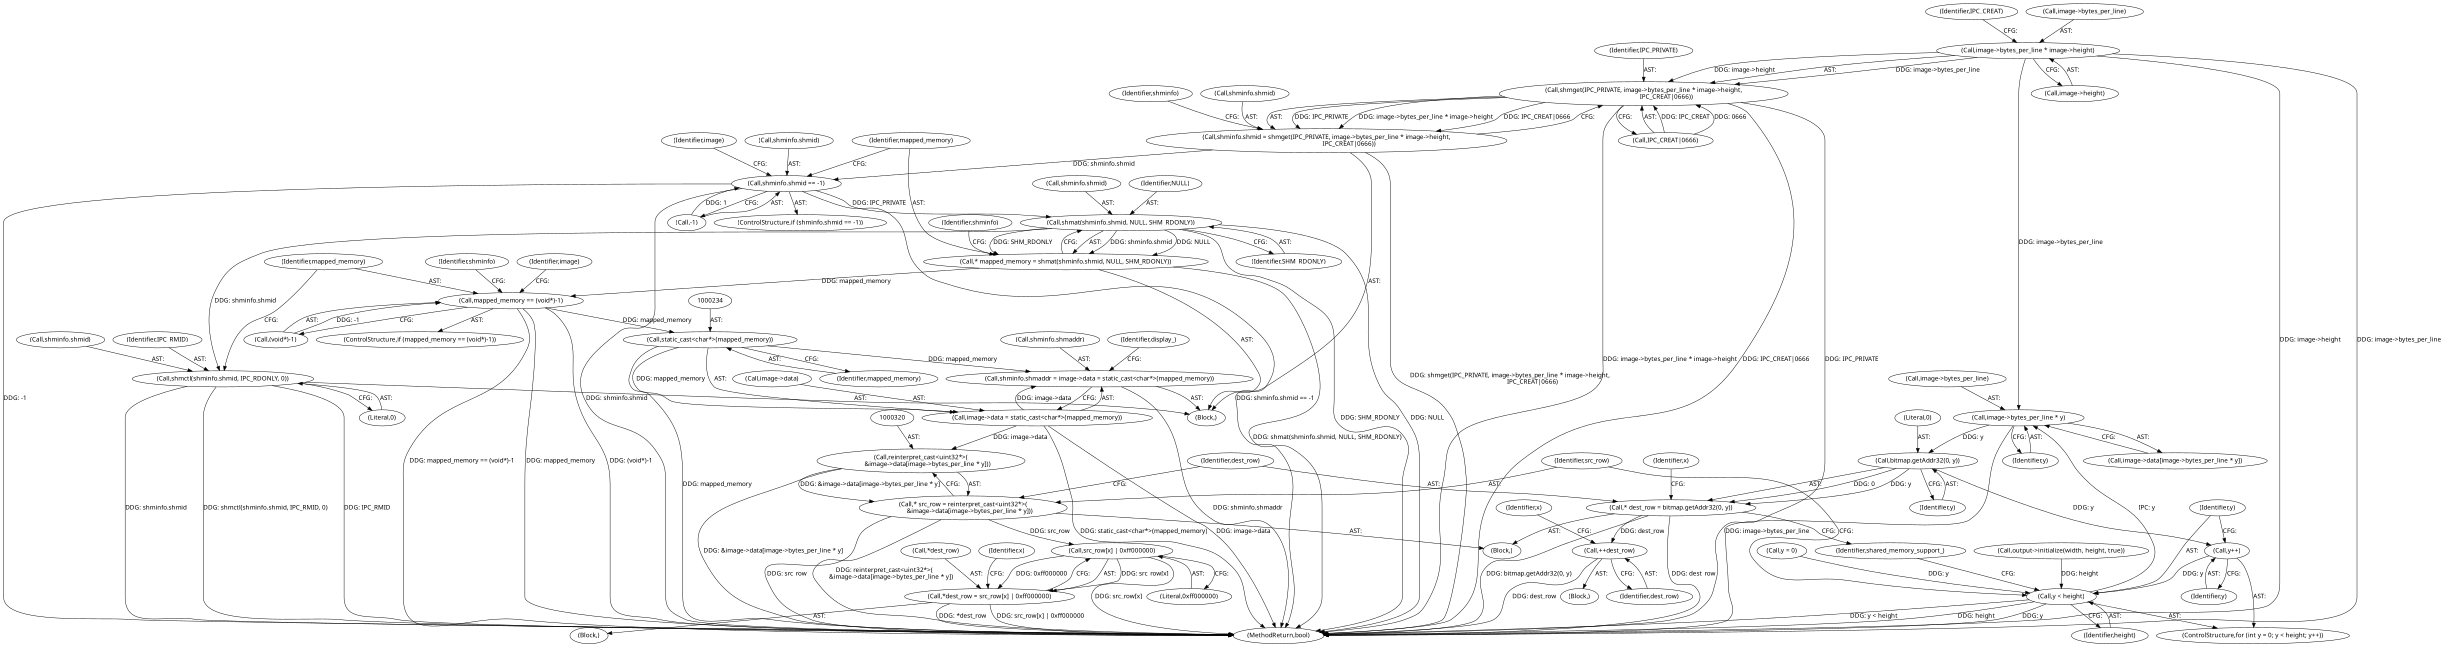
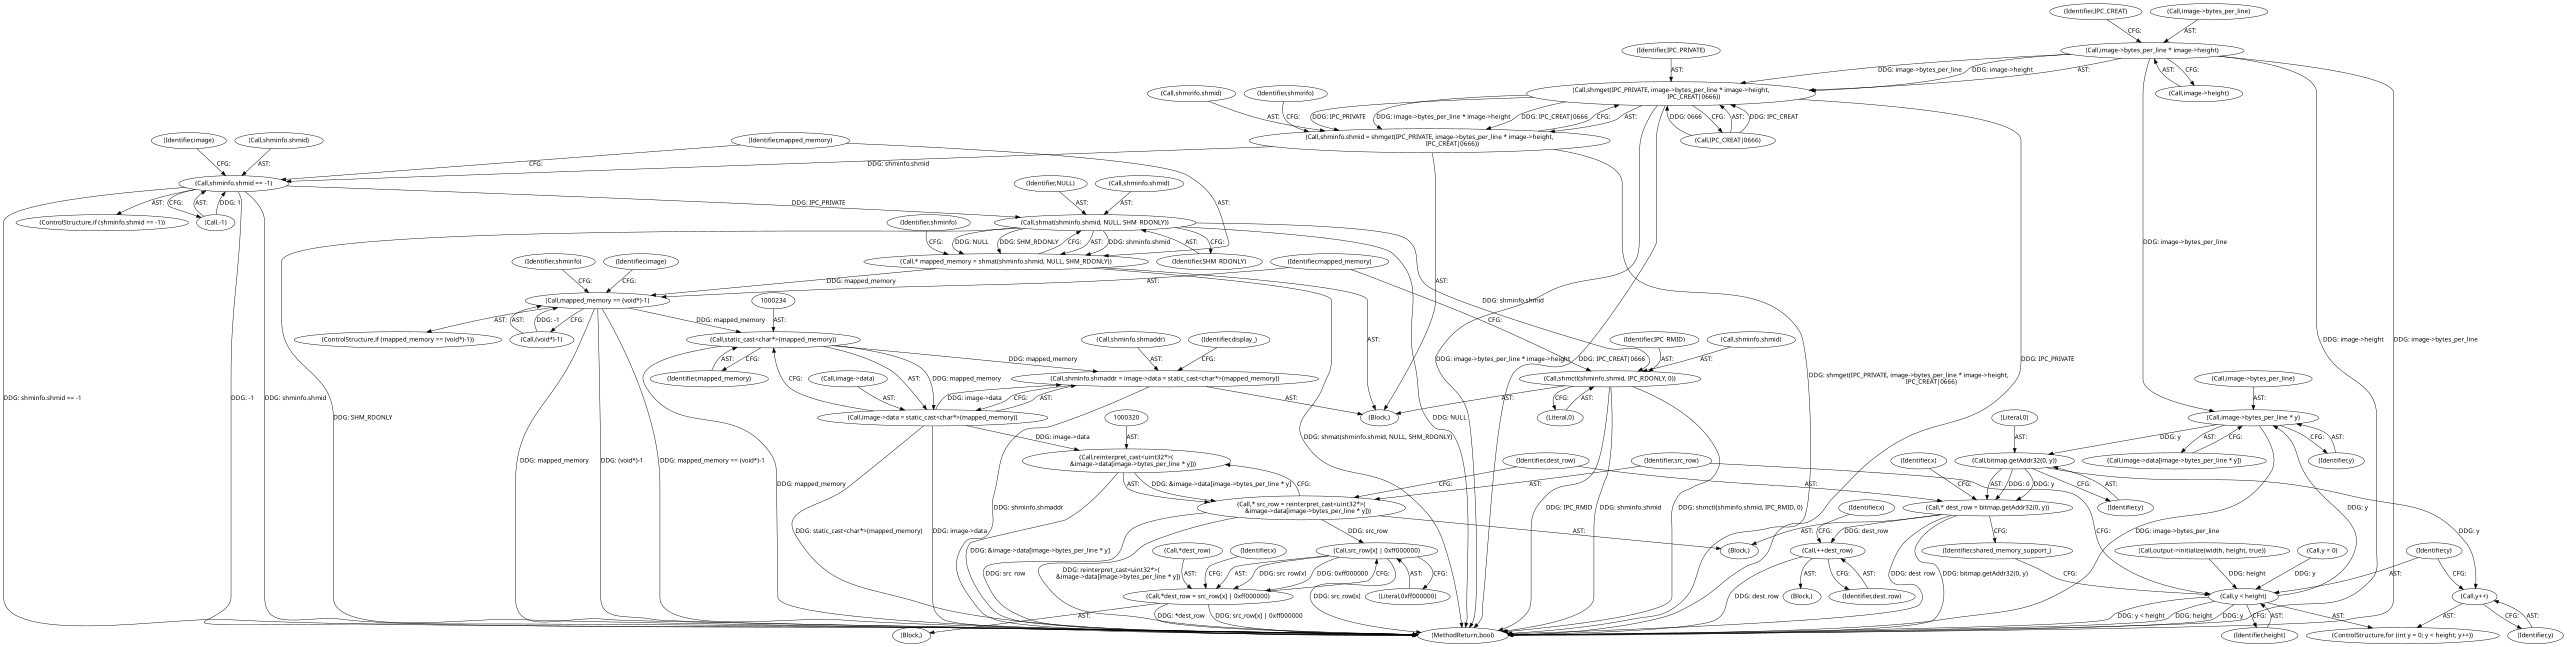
edge "(Call,image->data = static_cast<char*>(mapped_memory))" -> "(Call,static_cast<char*>(mapped_memory))": added, label "CFG:"
edge "(Call,y < height)" -> "(Call,image->bytes_per_line * y)": label "IPC: y" -> "DDG: y"
edge "(Call,y++)" -> "(Call,y < height)": removed, label "DDG: y"
